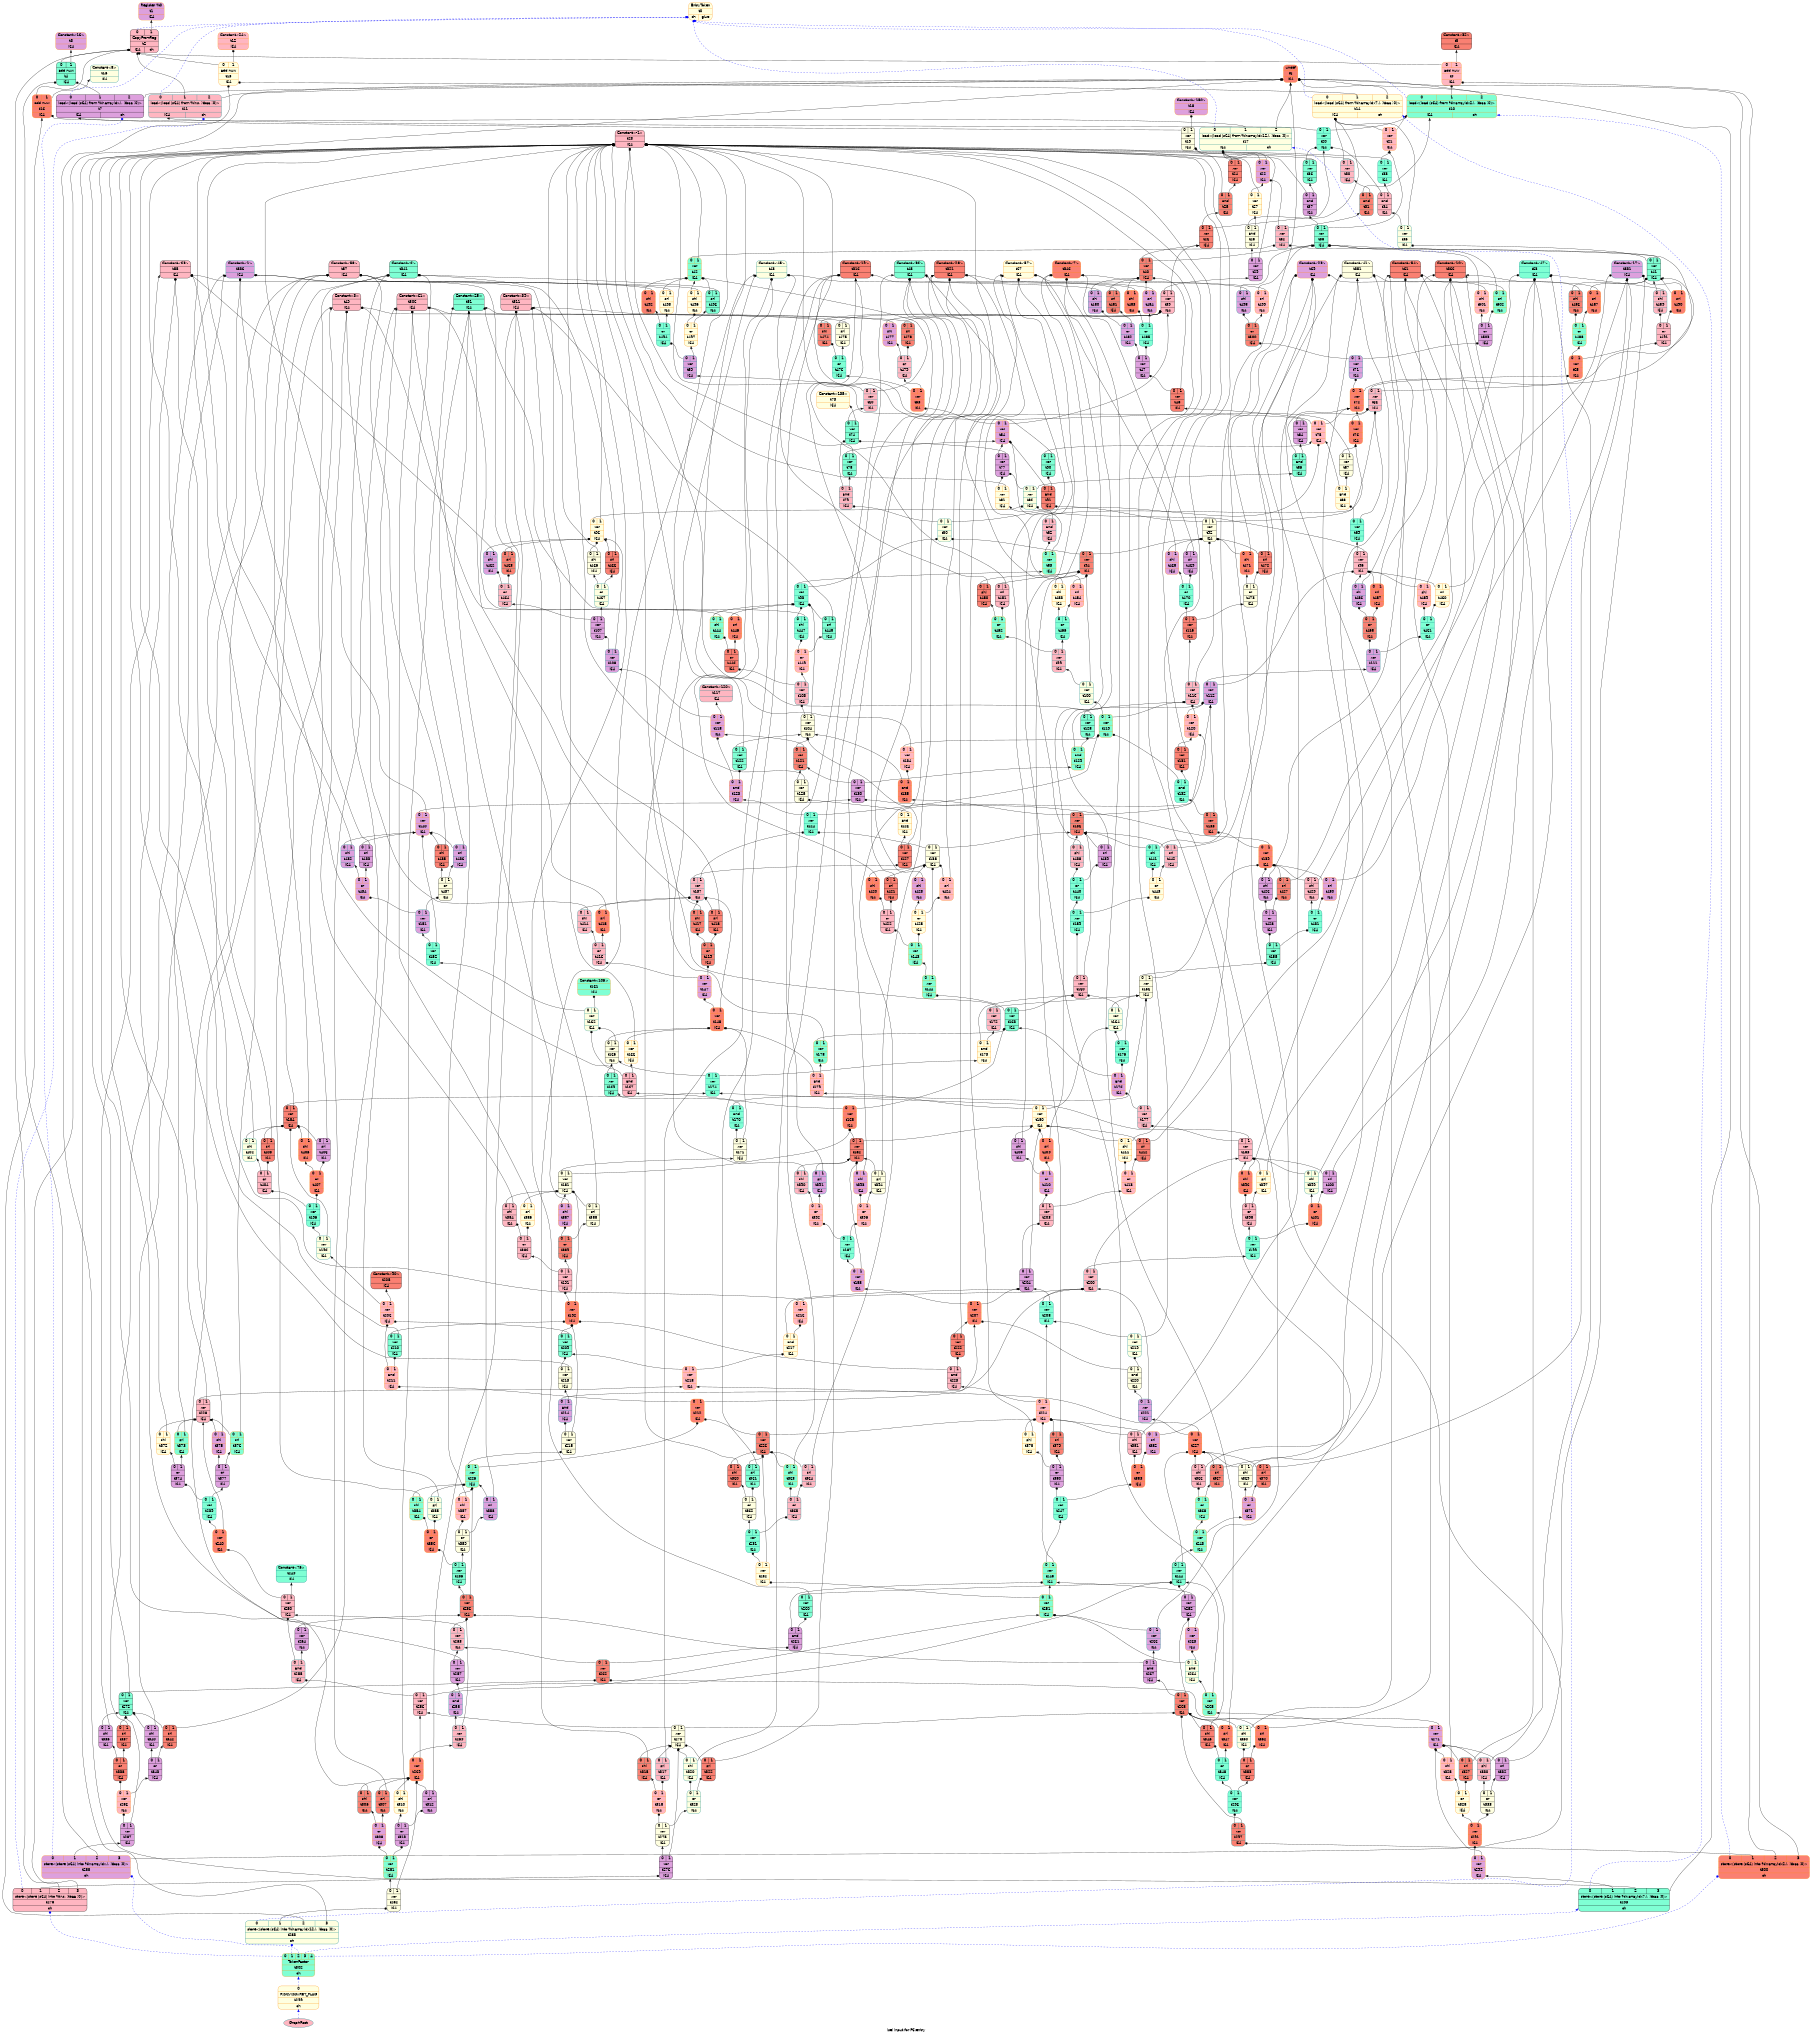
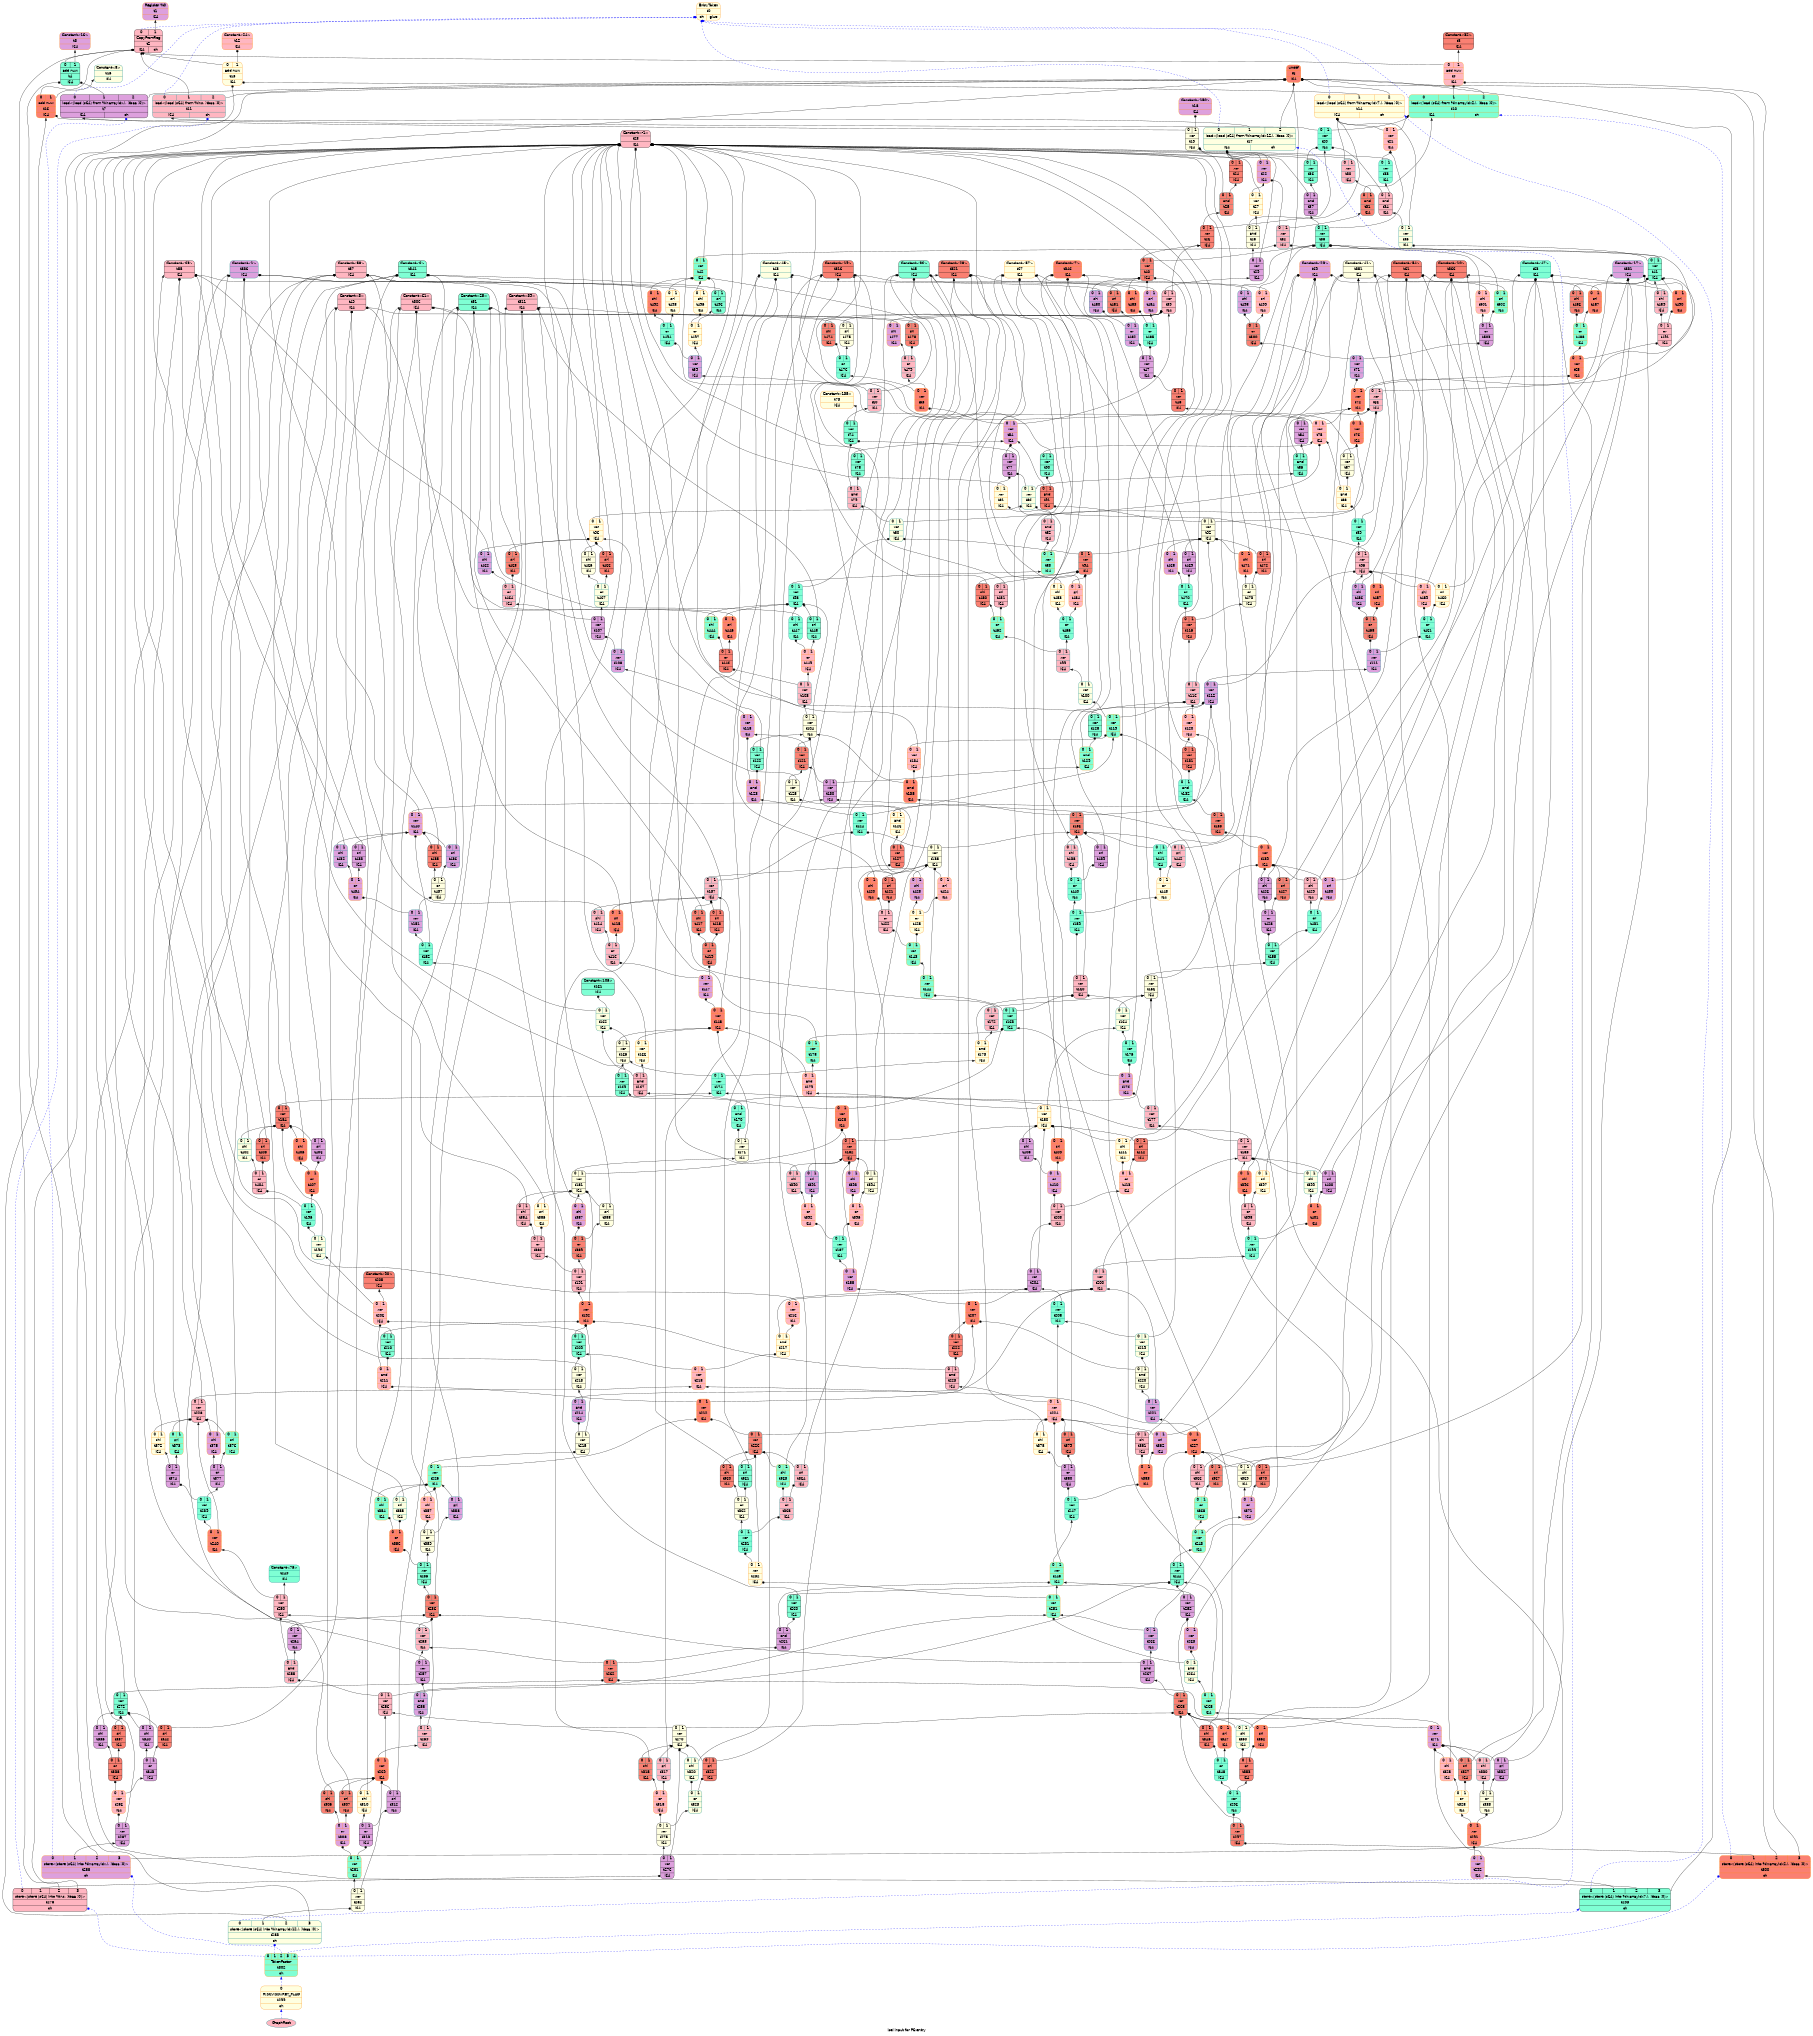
node "Constant<120>": removed
node "Constant<105>": color darkorange -> black
